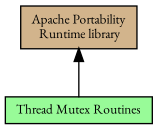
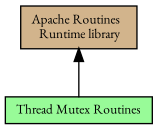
node "Apache Portability Runtime library": label "Apache Portability Runtime library" -> "Apache Routines Runtime library"
